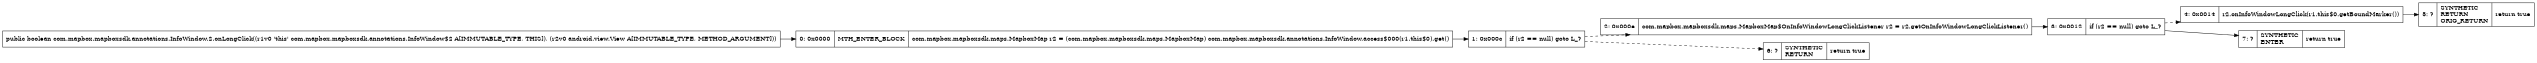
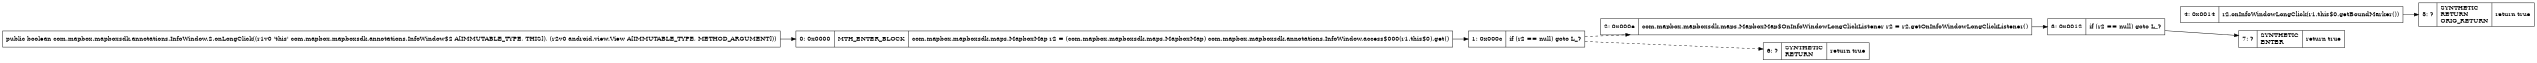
edge "3: 0x0012" -> "4: 0x0014": removed
